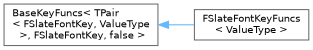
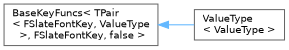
node "FSlateFontKeyFuncs < ValueType >": label "FSlateFontKeyFuncs < ValueType >" -> "ValueType < ValueType >"
